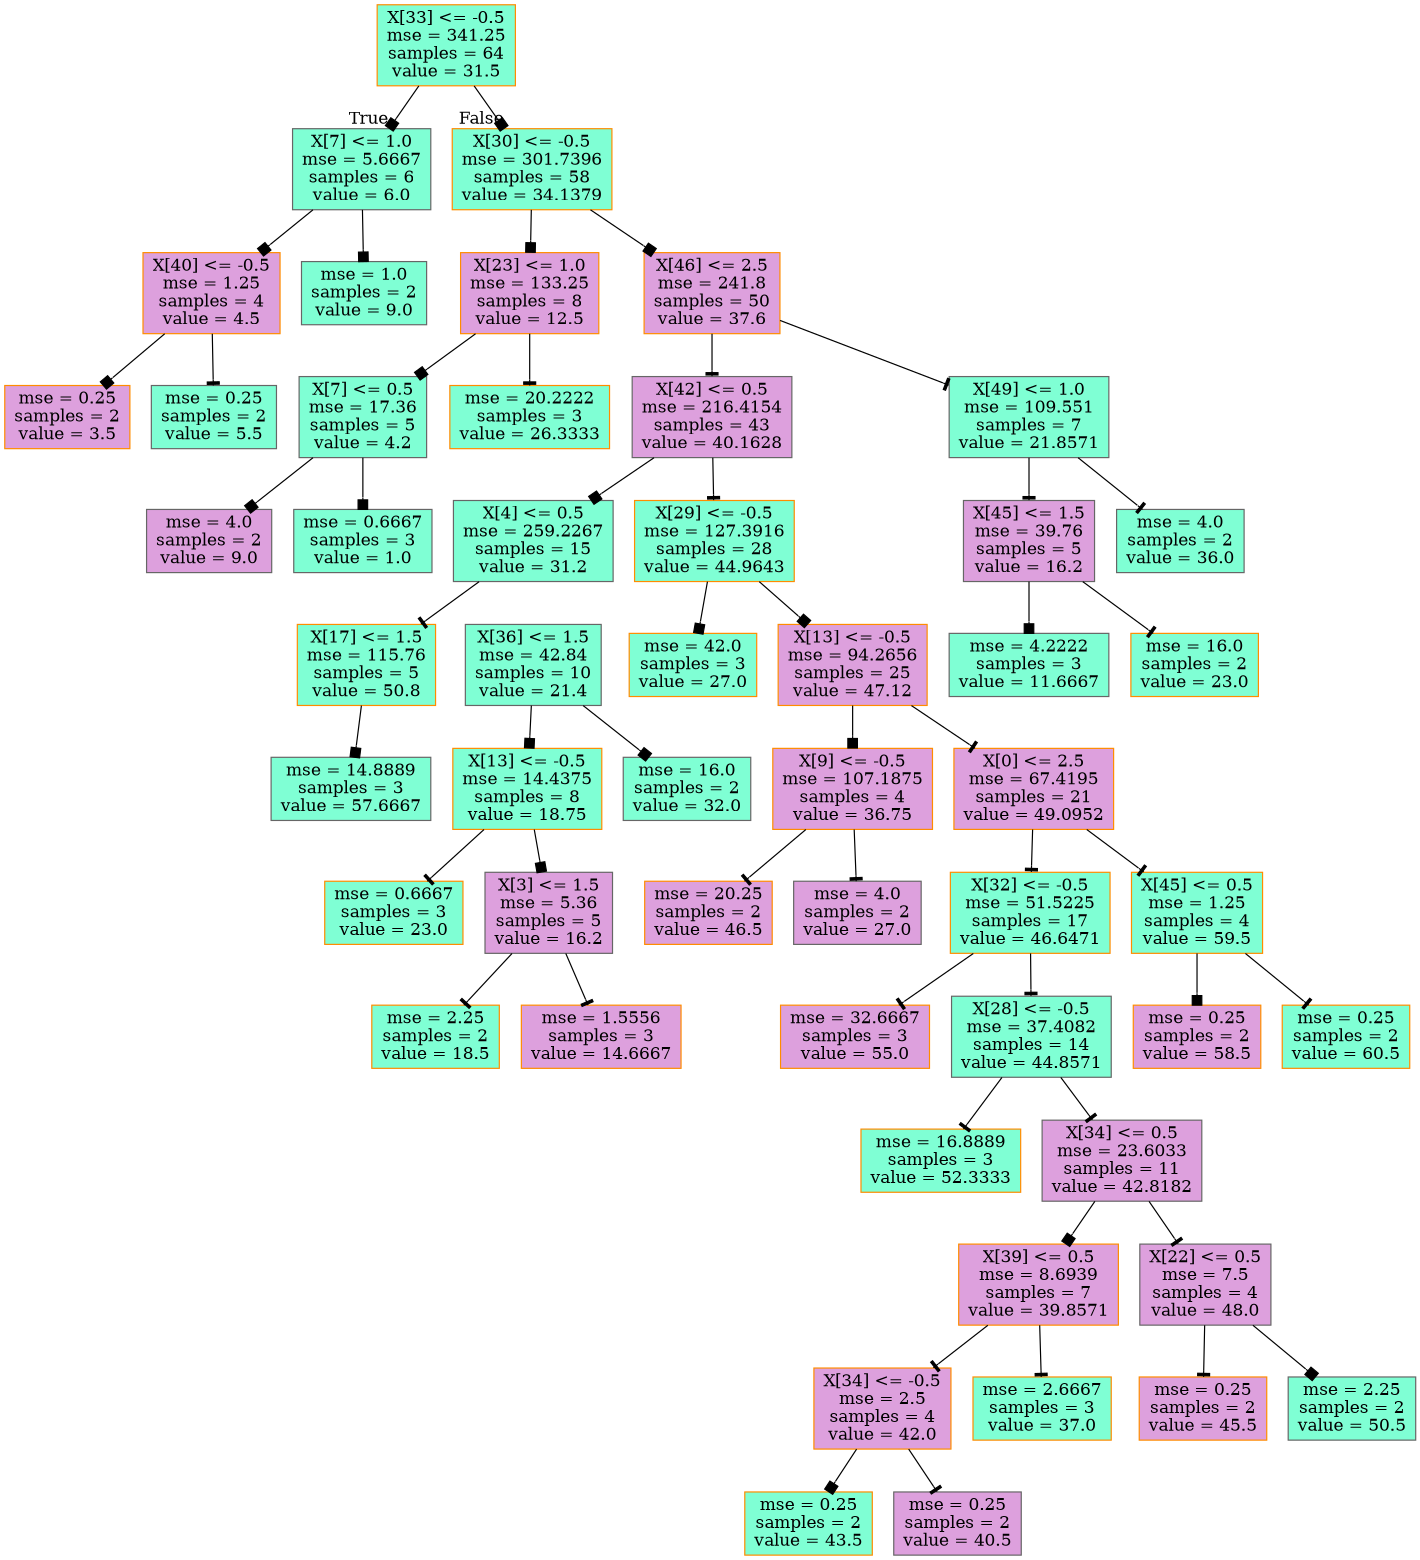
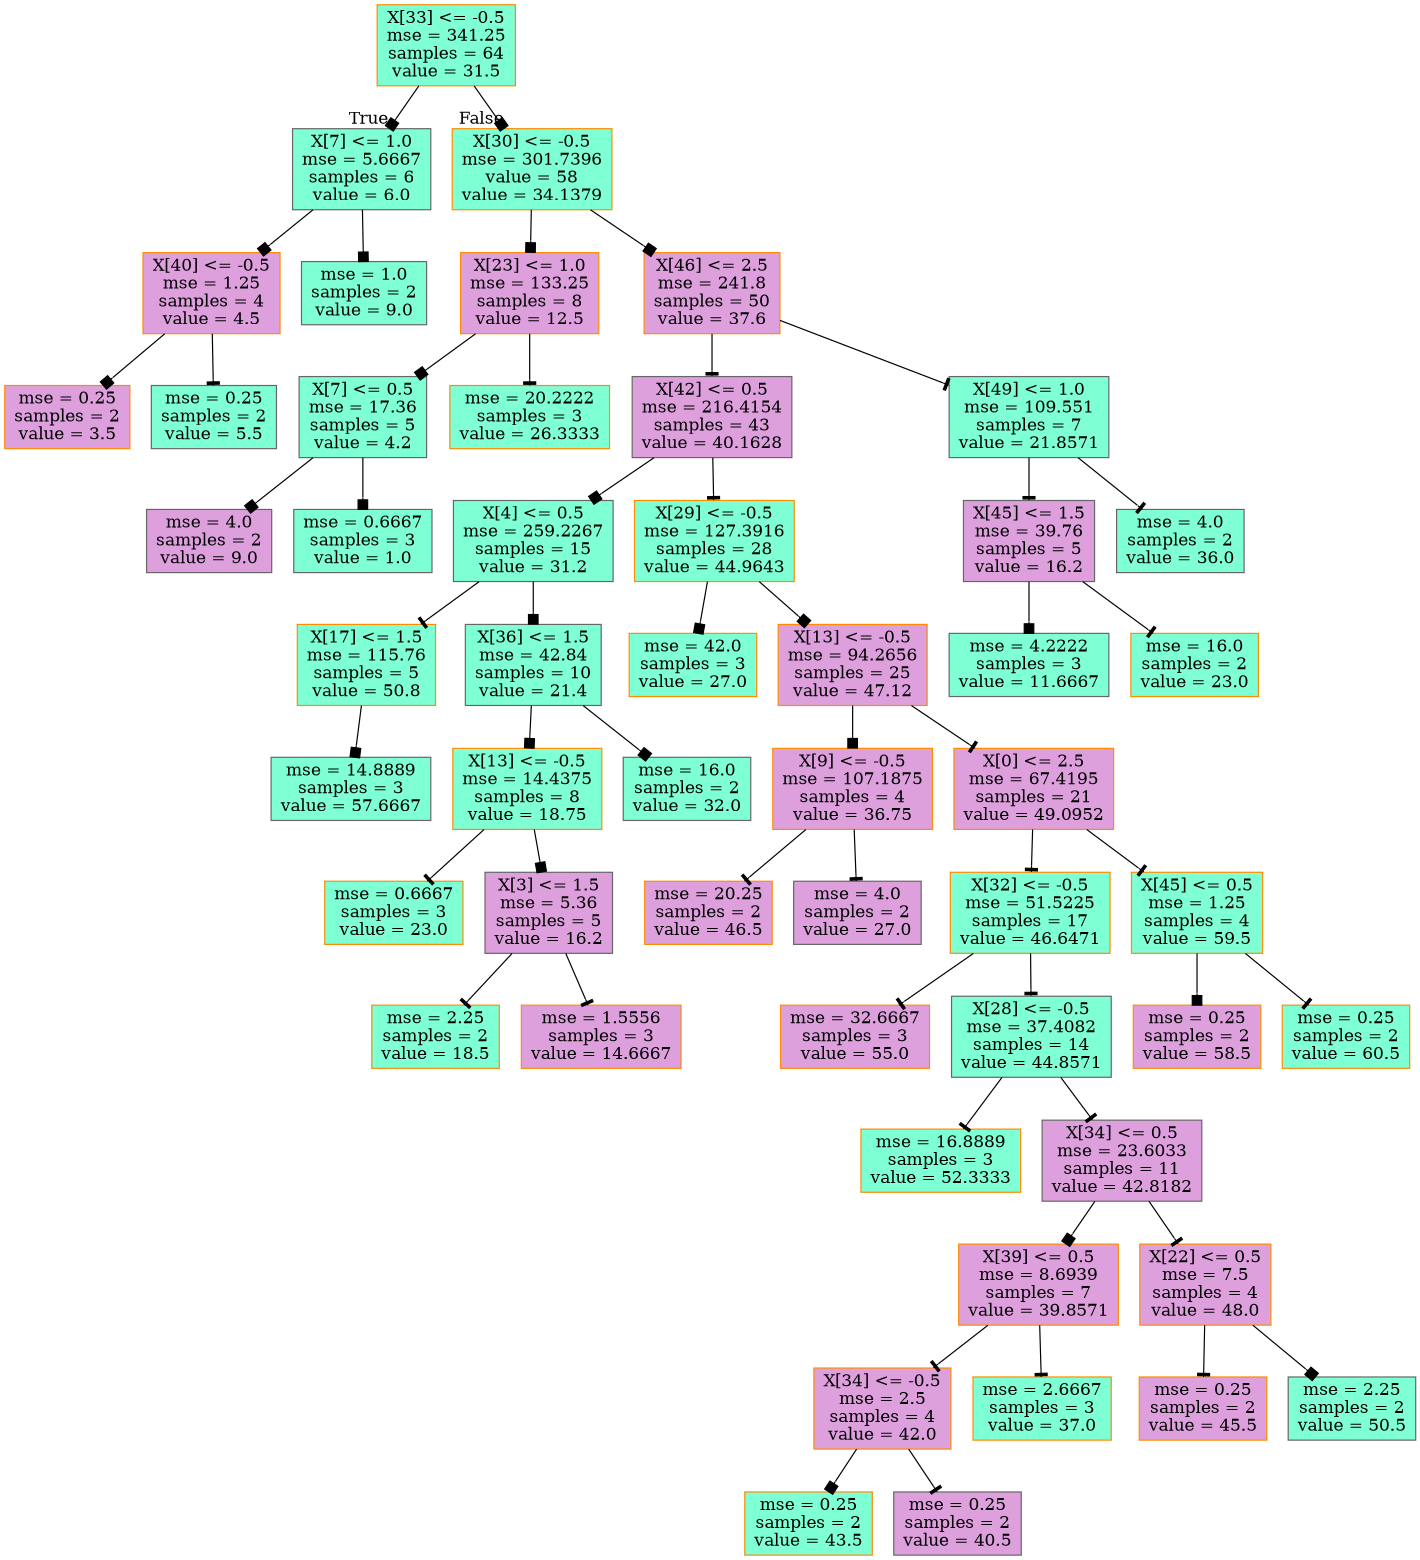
node "X[30] <= -0.5 mse = 301.7396 samples = 58 value = 34.1379": label "X[30] <= -0.5 mse = 301.7396 samples = 58 value = 34.1379" -> "X[30] <= -0.5 mse = 301.7396 value = 58 value = 34.1379"
edge "X[4] <= 0.5 mse = 259.2267 samples = 15 value = 31.2" -> "X[36] <= 1.5 mse = 42.84 samples = 10 value = 21.4": added
node "X[22] <= 0.5 mse = 7.5 samples = 4 value = 48.0": color gray40 -> darkorange
